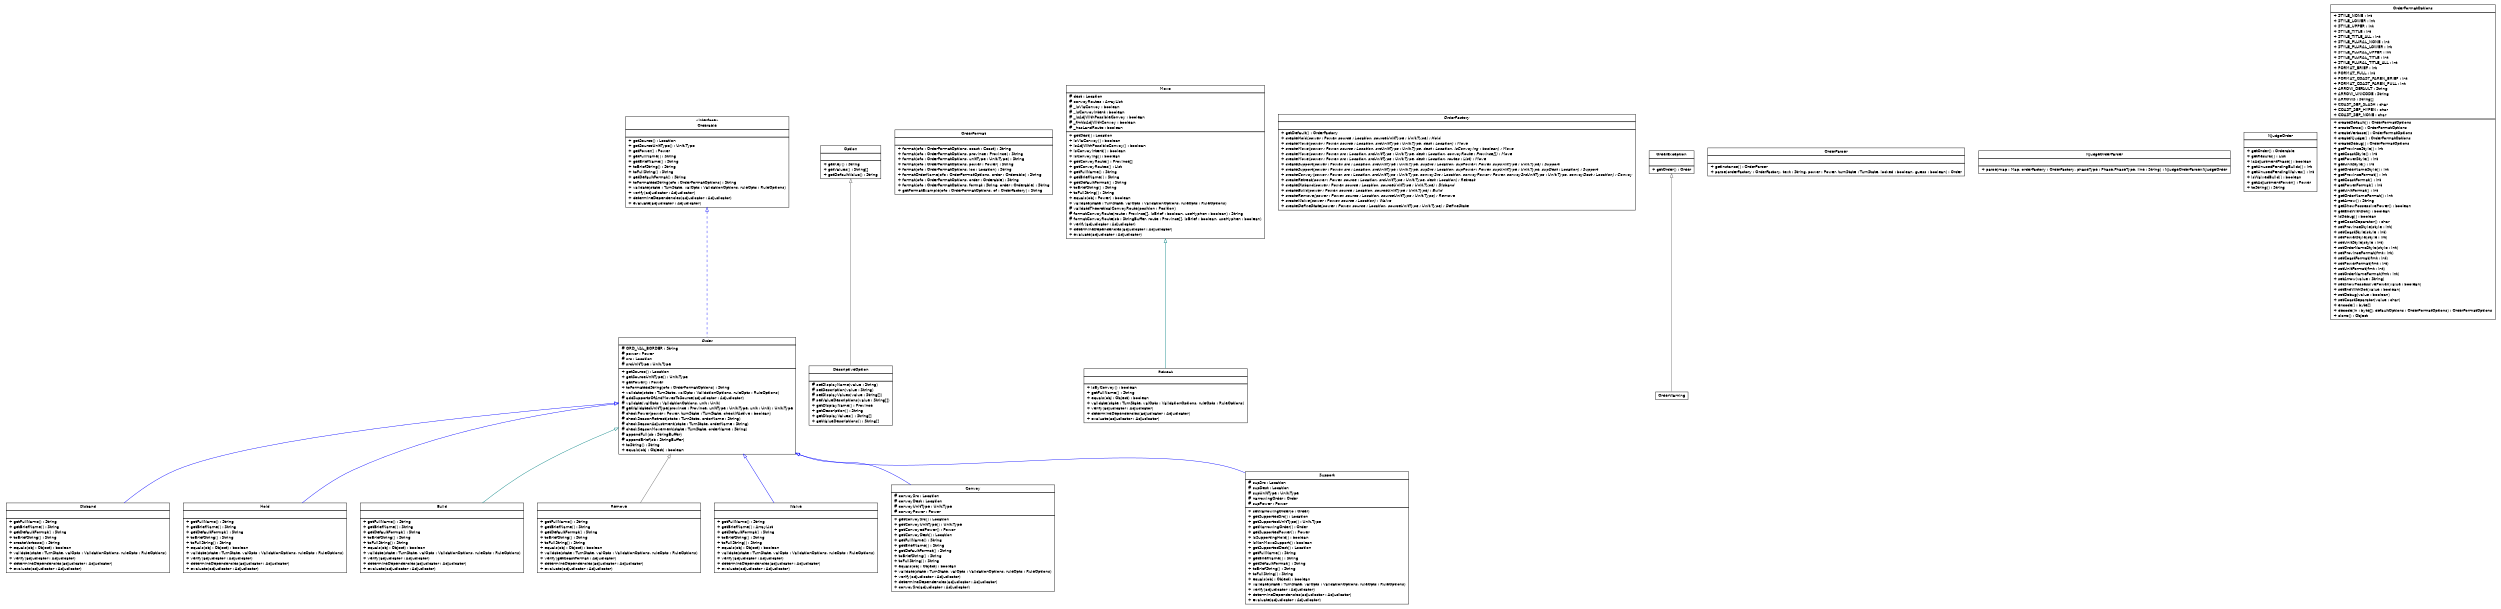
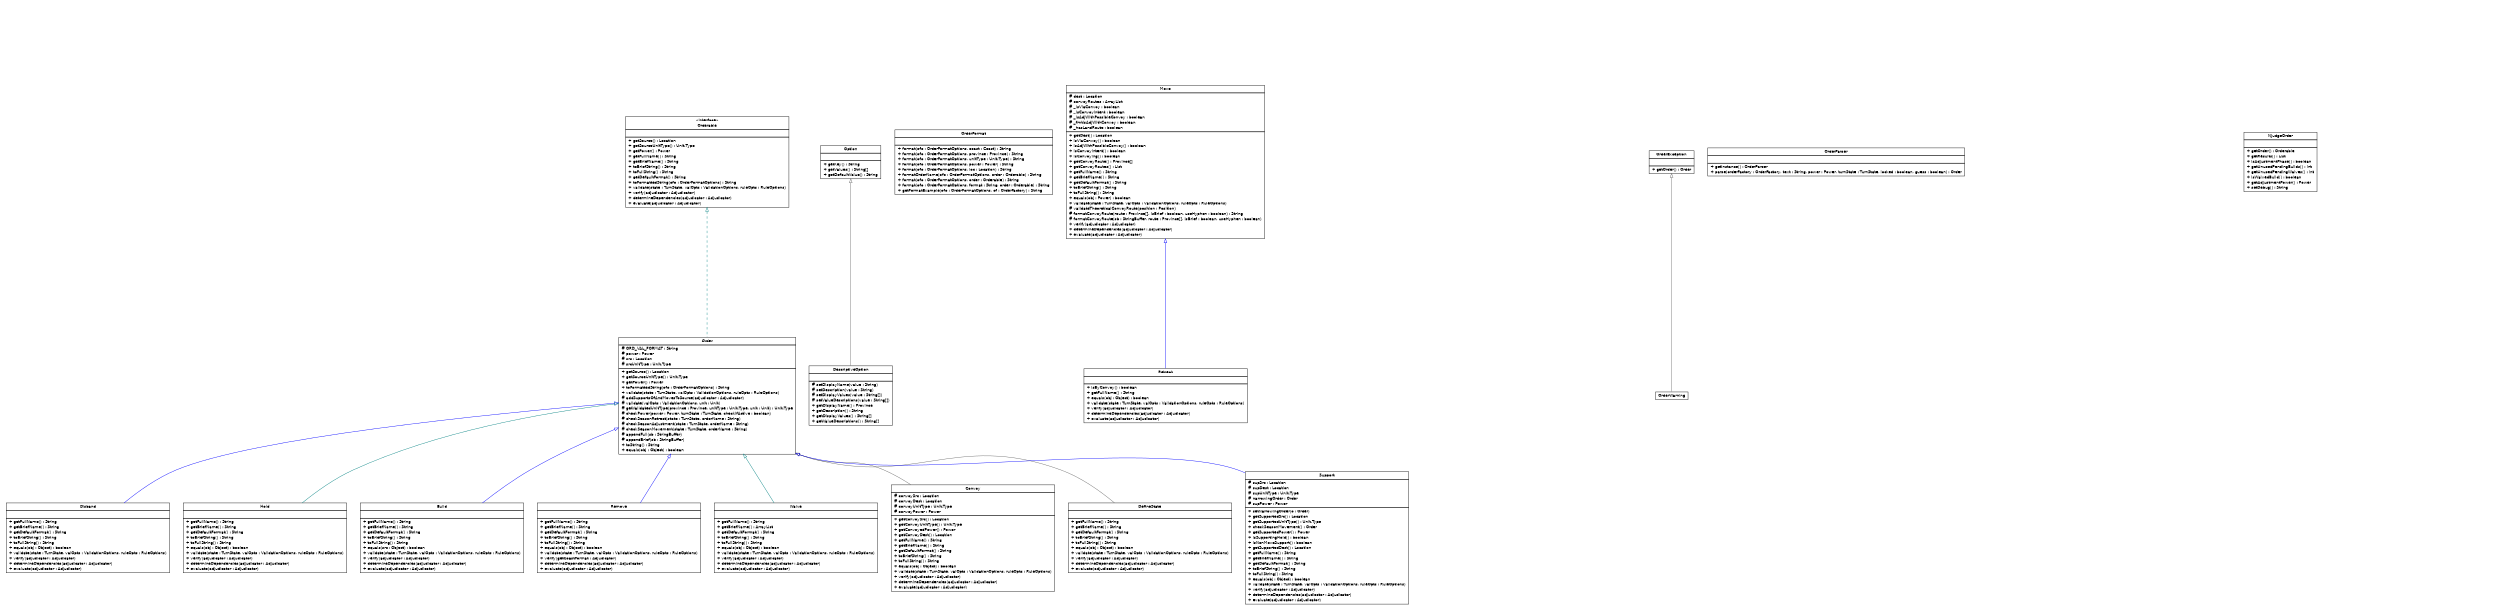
node "OrderFactory": removed
node "NJudgeOrderParser": removed
node "OrderFormatOptions": removed
node "NJudgeOrder": text "+ toString() : String" -> "+ setDebug() : String"
edge "Order" -> "Orderable": color blue -> teal
edge "Retreat" -> "Move": color teal -> blue
node "Order": text "# ORD_VAL_BORDER : String" -> "# ORD_VAL_FORMAT : String"
edge "Hold" -> "Order": color blue -> teal
edge "Build" -> "Order": color teal -> blue
edge "Convoy" -> "Order": color blue -> gray40
edge "Remove" -> "Order": color gray40 -> blue
edge "Waive" -> "Order": color blue -> teal
node "Support": text "+ getNarrowingOrder() : Order" -> "+ checkSeasonMovement() : Order"
node "DefineState": added
node "Disband": text "+ createVerbose() : String" -> "+ toFullString() : String"
node "Build": text "+ equals(obj : Object) : boolean" -> "+ equals(src : Object) : boolean"
node "Convoy": text "+ convoySrc(adjudicator : Adjudicator)" -> "+ evaluate(adjudicator : Adjudicator)"
